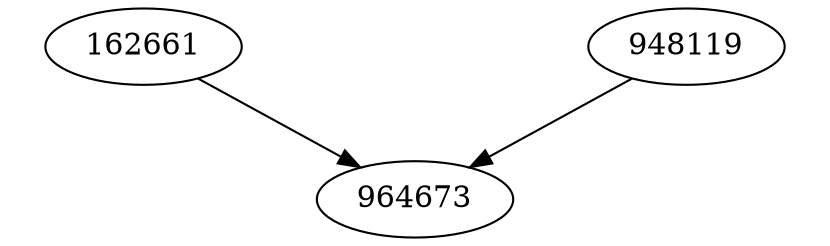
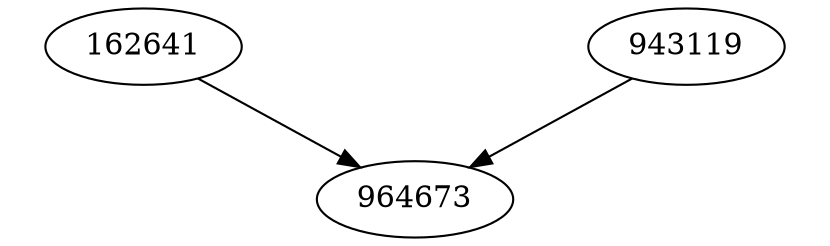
node "162661": label "162661" -> "162641"
node "948119": label "948119" -> "943119"
